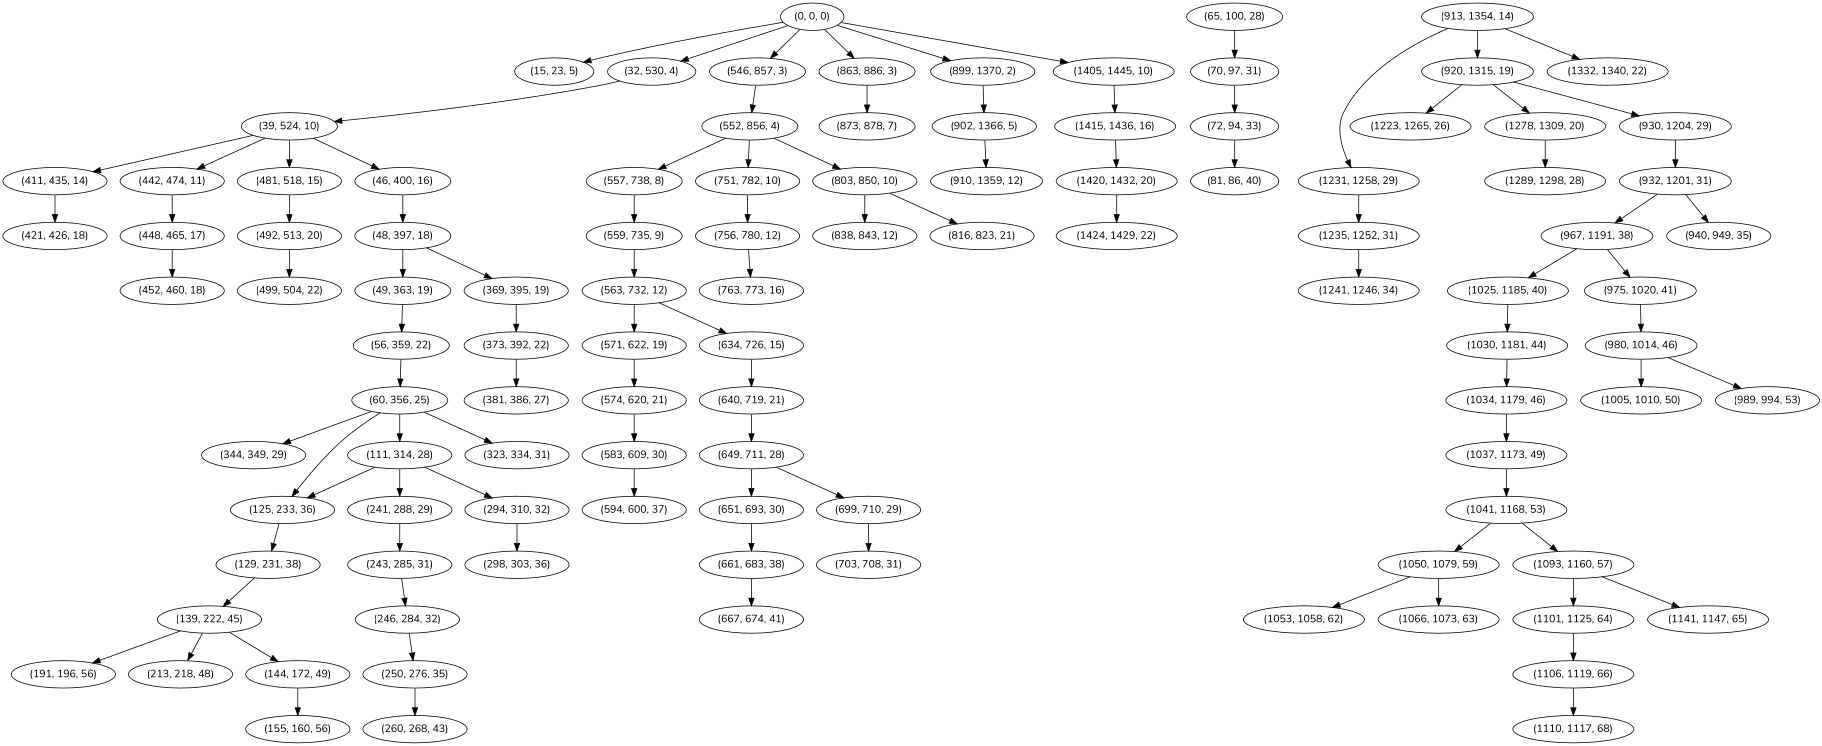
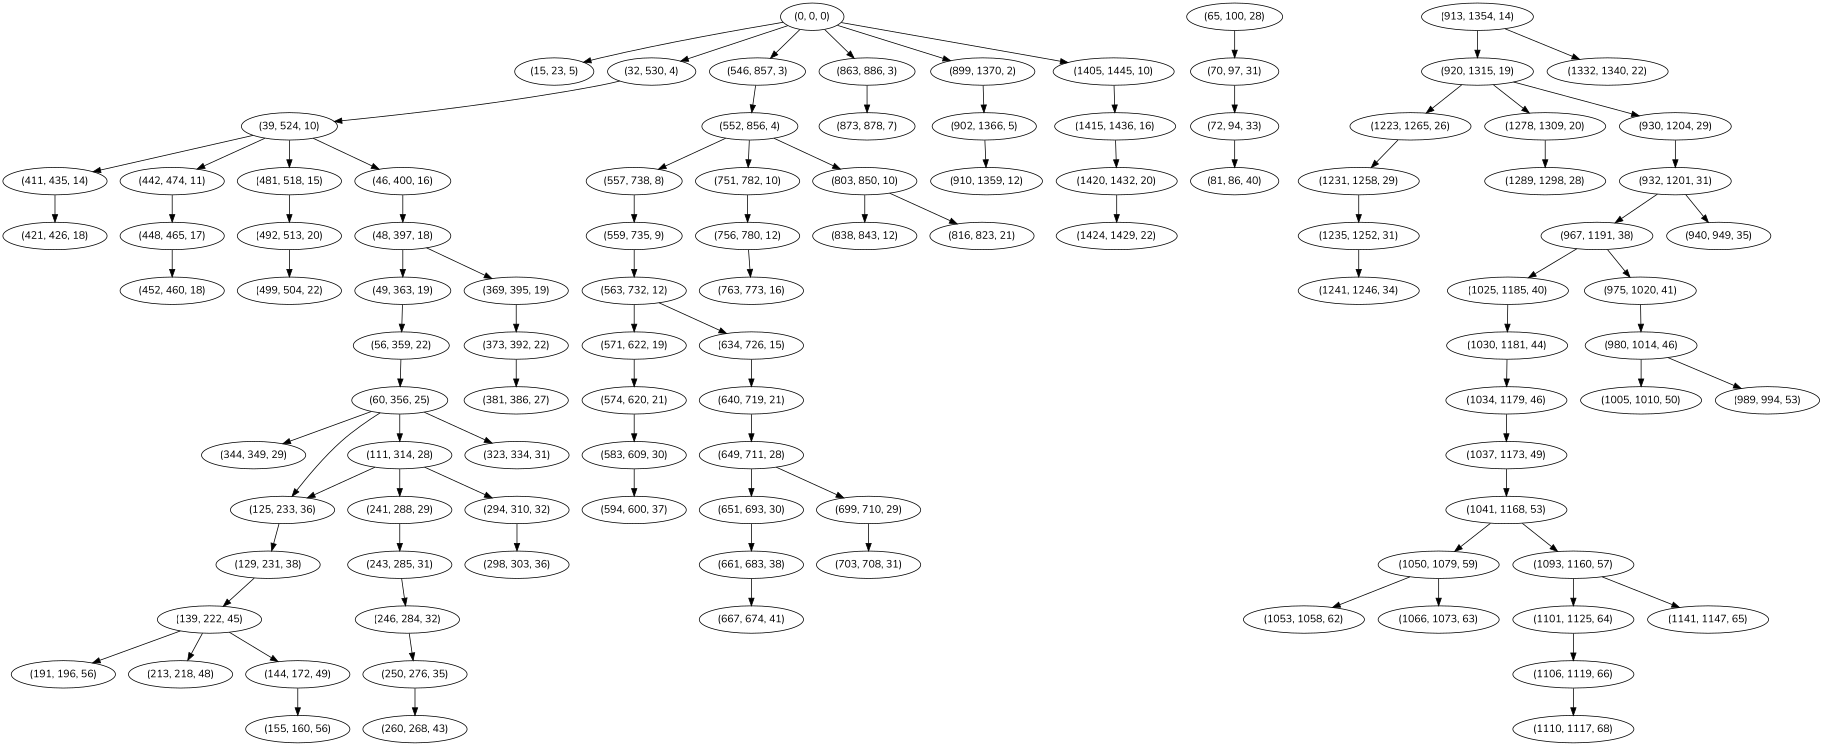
edge "(913, 1354, 14)" -> "(1231, 1258, 29)": now "(1223, 1265, 26)" -> "(1231, 1258, 29)"
